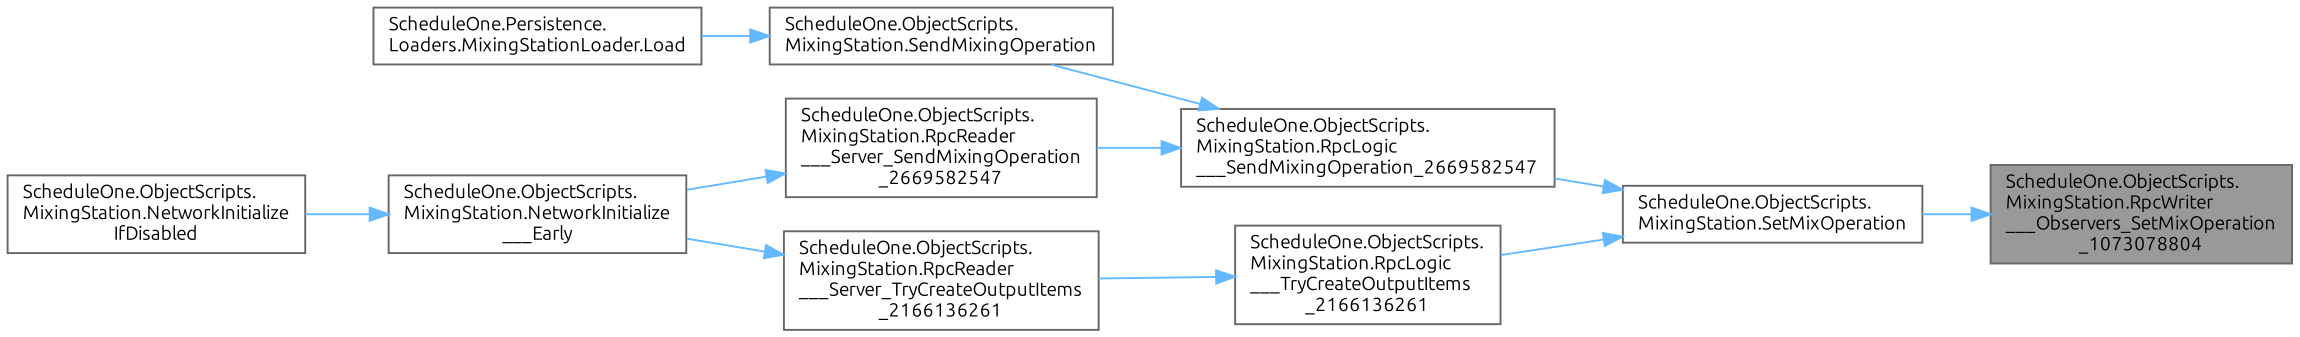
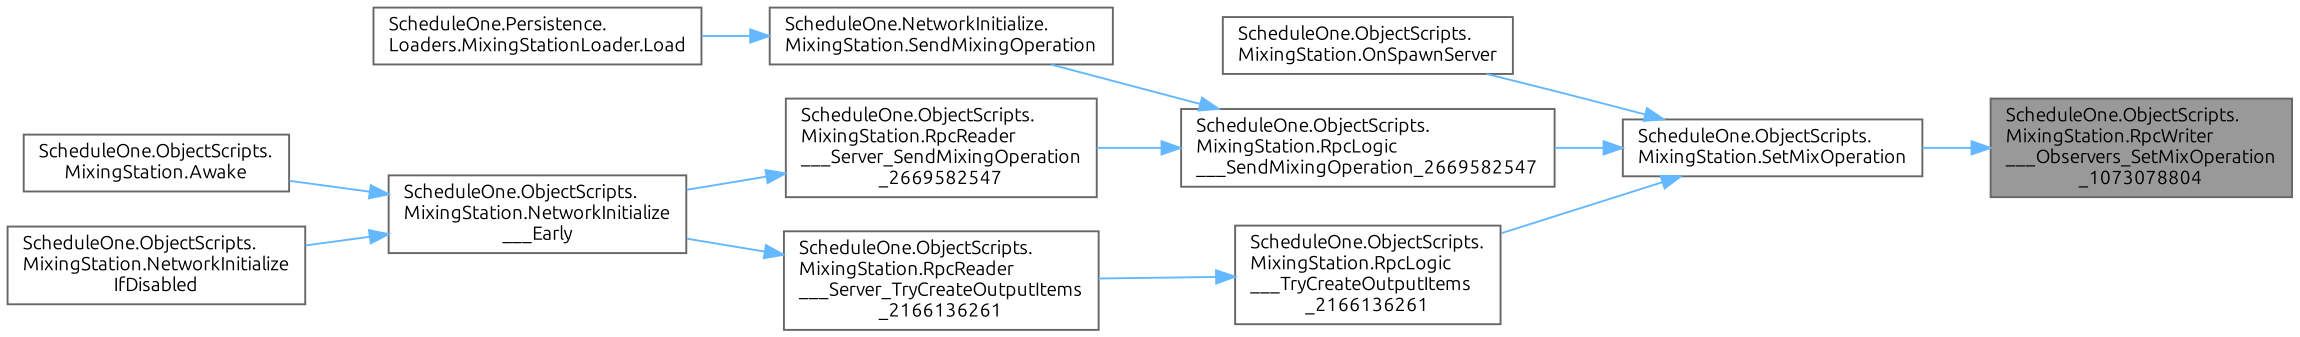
node "ScheduleOne.ObjectScripts. MixingStation.SendMixingOperation": label "ScheduleOne.ObjectScripts. MixingStation.SendMixingOperation" -> "ScheduleOne.NetworkInitialize. MixingStation.SendMixingOperation"
node "ScheduleOne.ObjectScripts. MixingStation.OnSpawnServer": added
node "ScheduleOne.ObjectScripts. MixingStation.Awake": added
